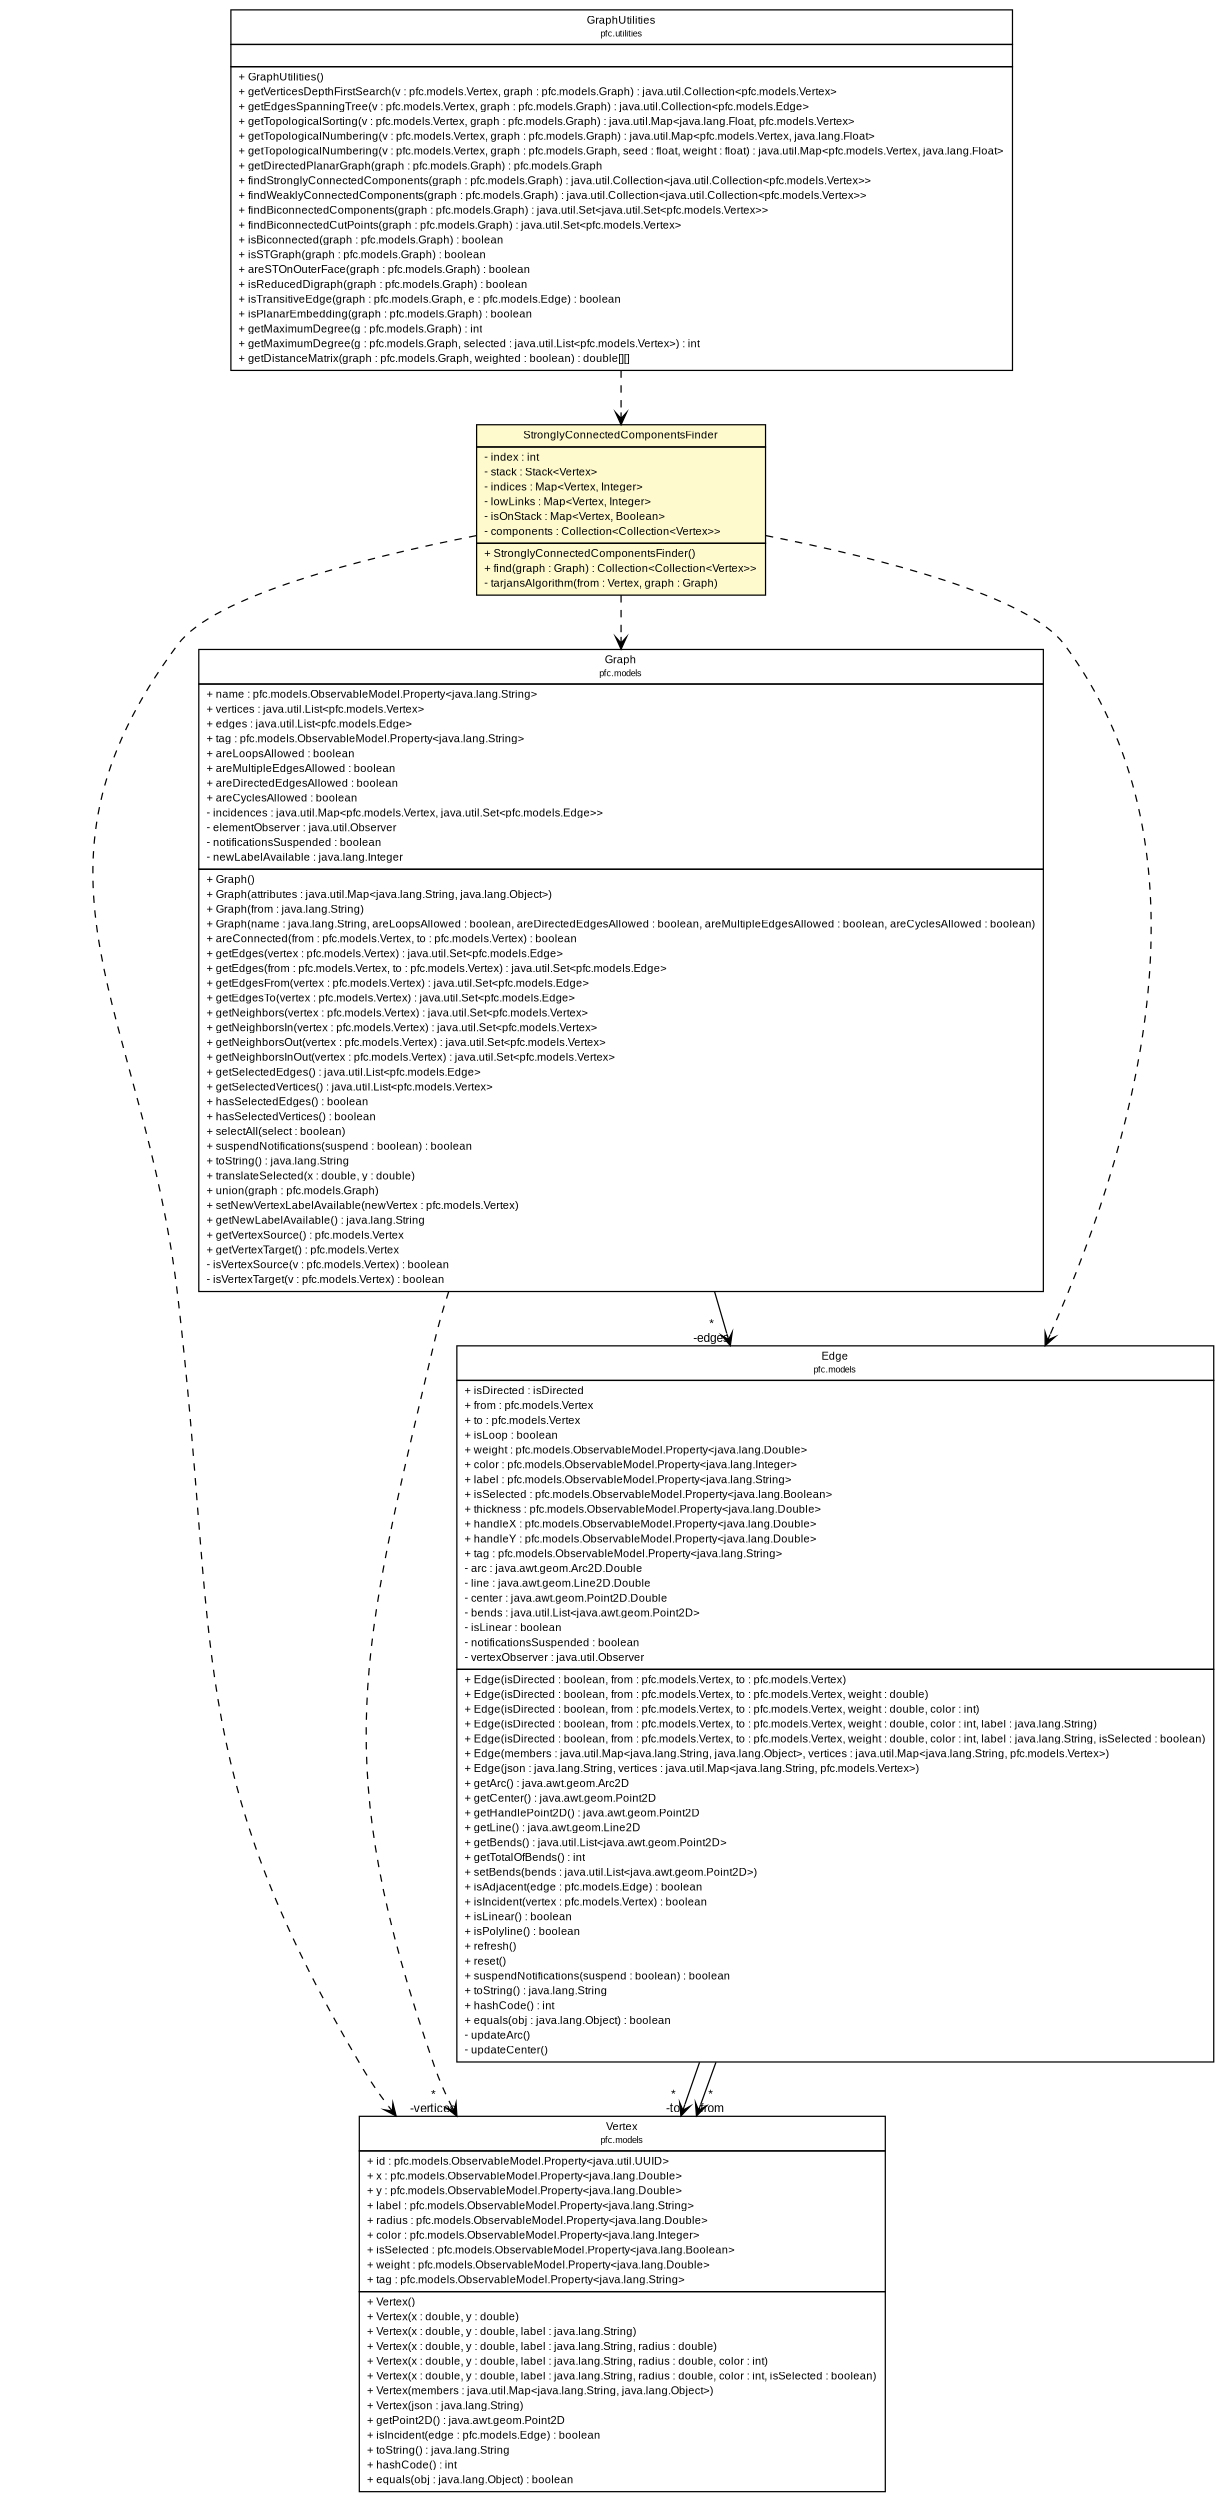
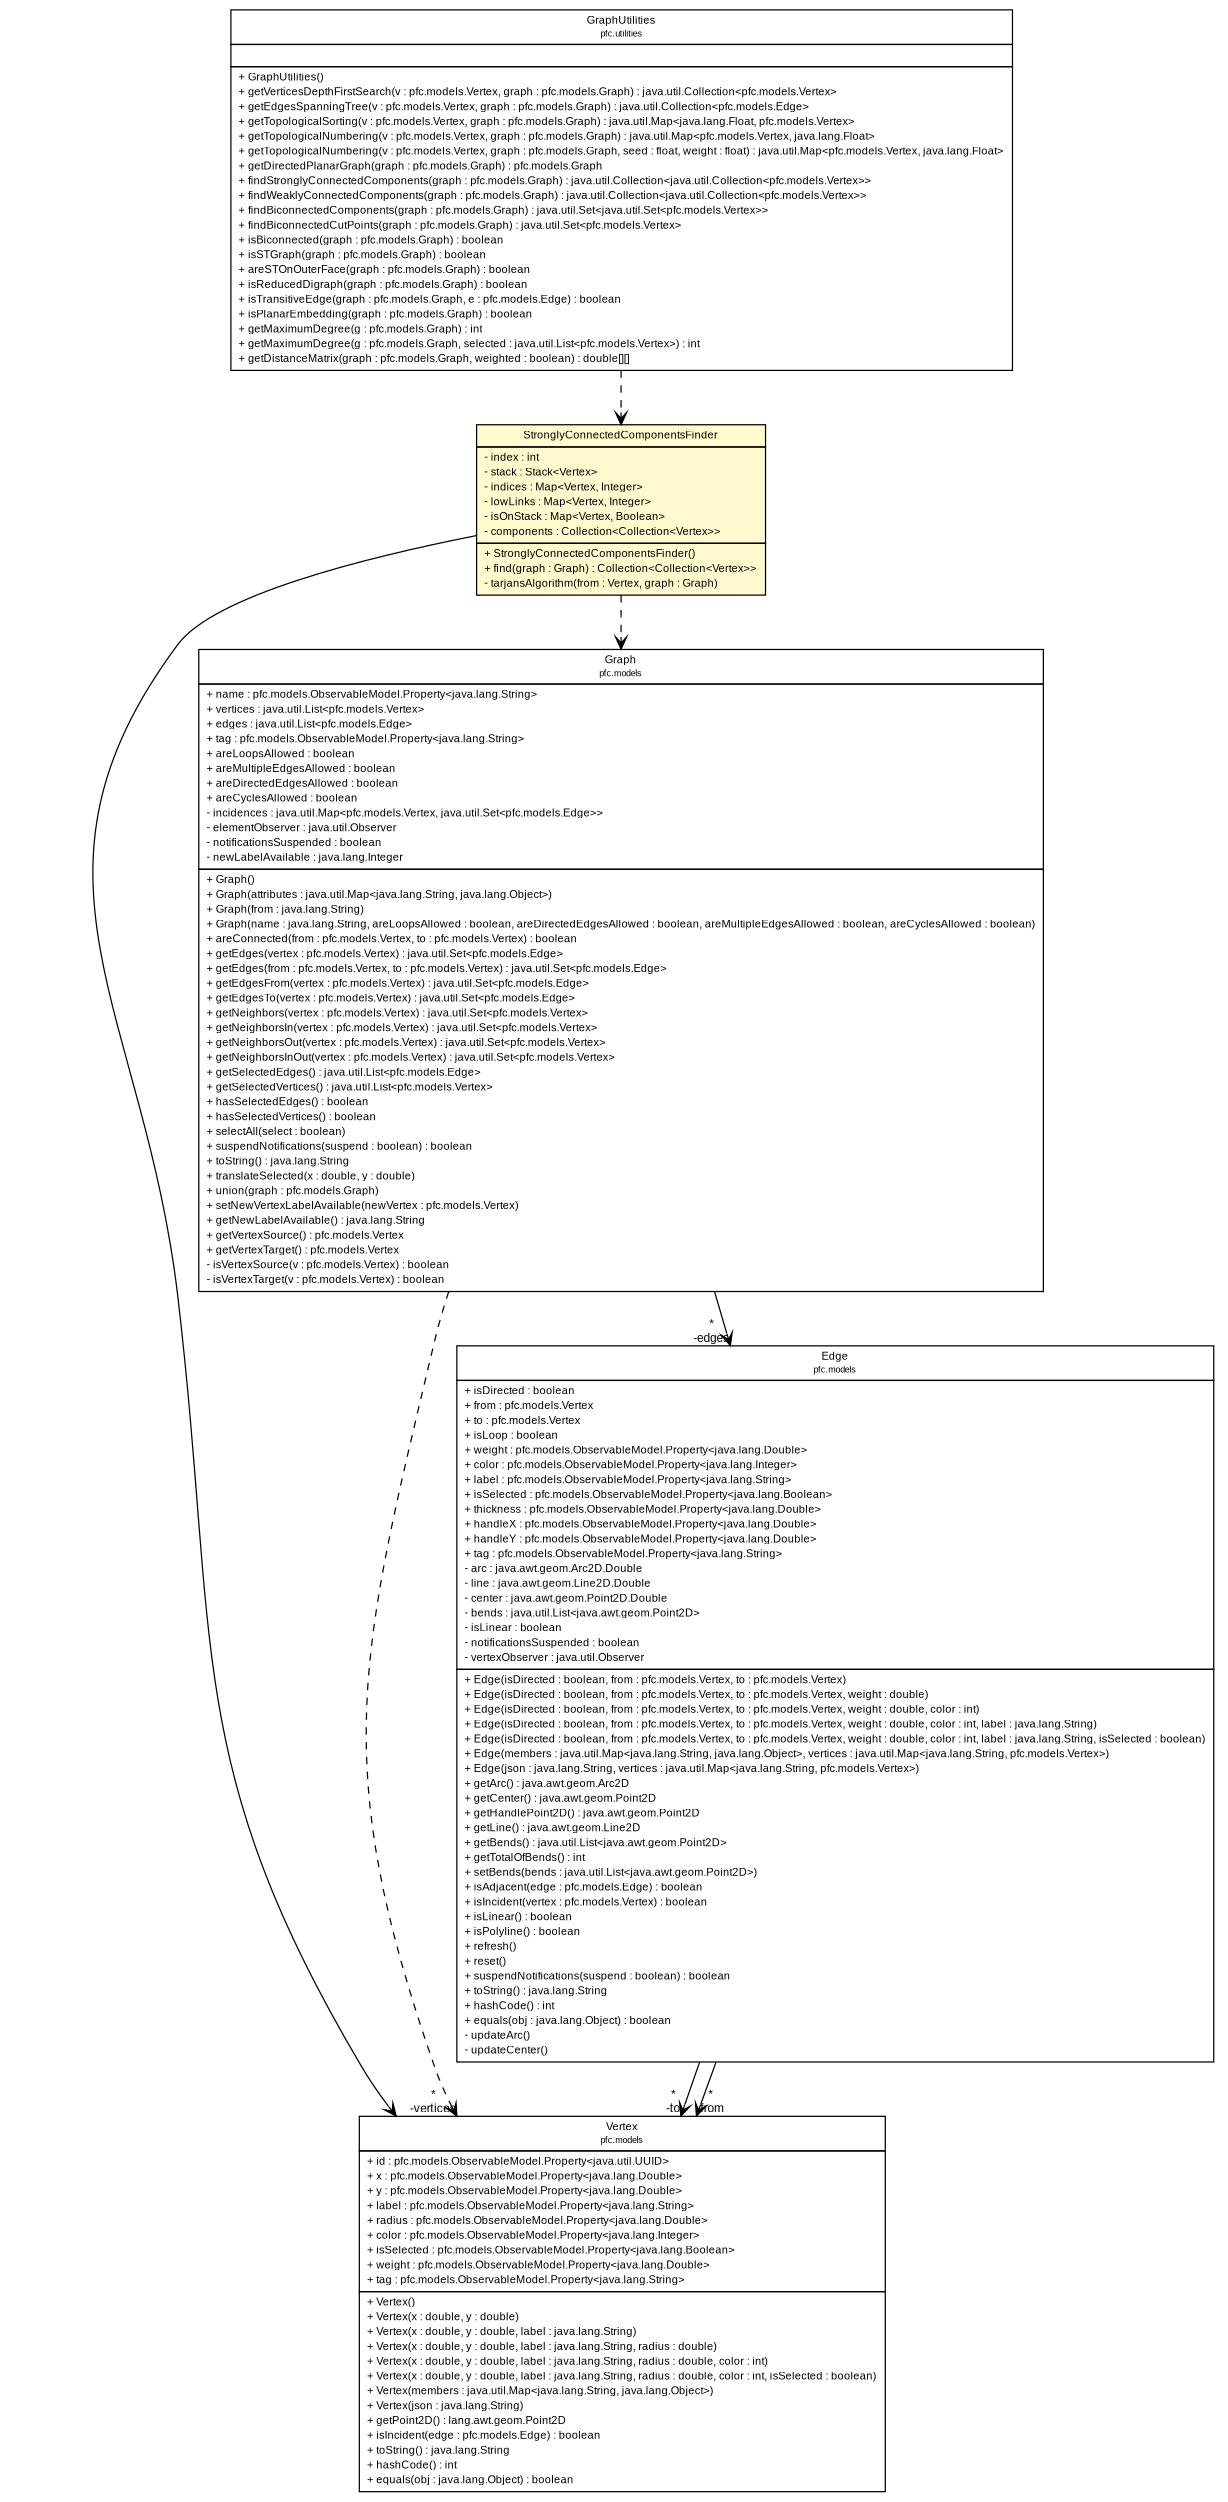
edge "StronglyConnectedComponentsFinder" -> "Edge": removed
edge "StronglyConnectedComponentsFinder" -> "Vertex": style dashed -> solid
node "Edge": text "+ isDirected : isDirected" -> "+ isDirected : boolean"
node "Vertex": text "+ getPoint2D() : java.awt.geom.Point2D" -> "+ getPoint2D() : lang.awt.geom.Point2D"
